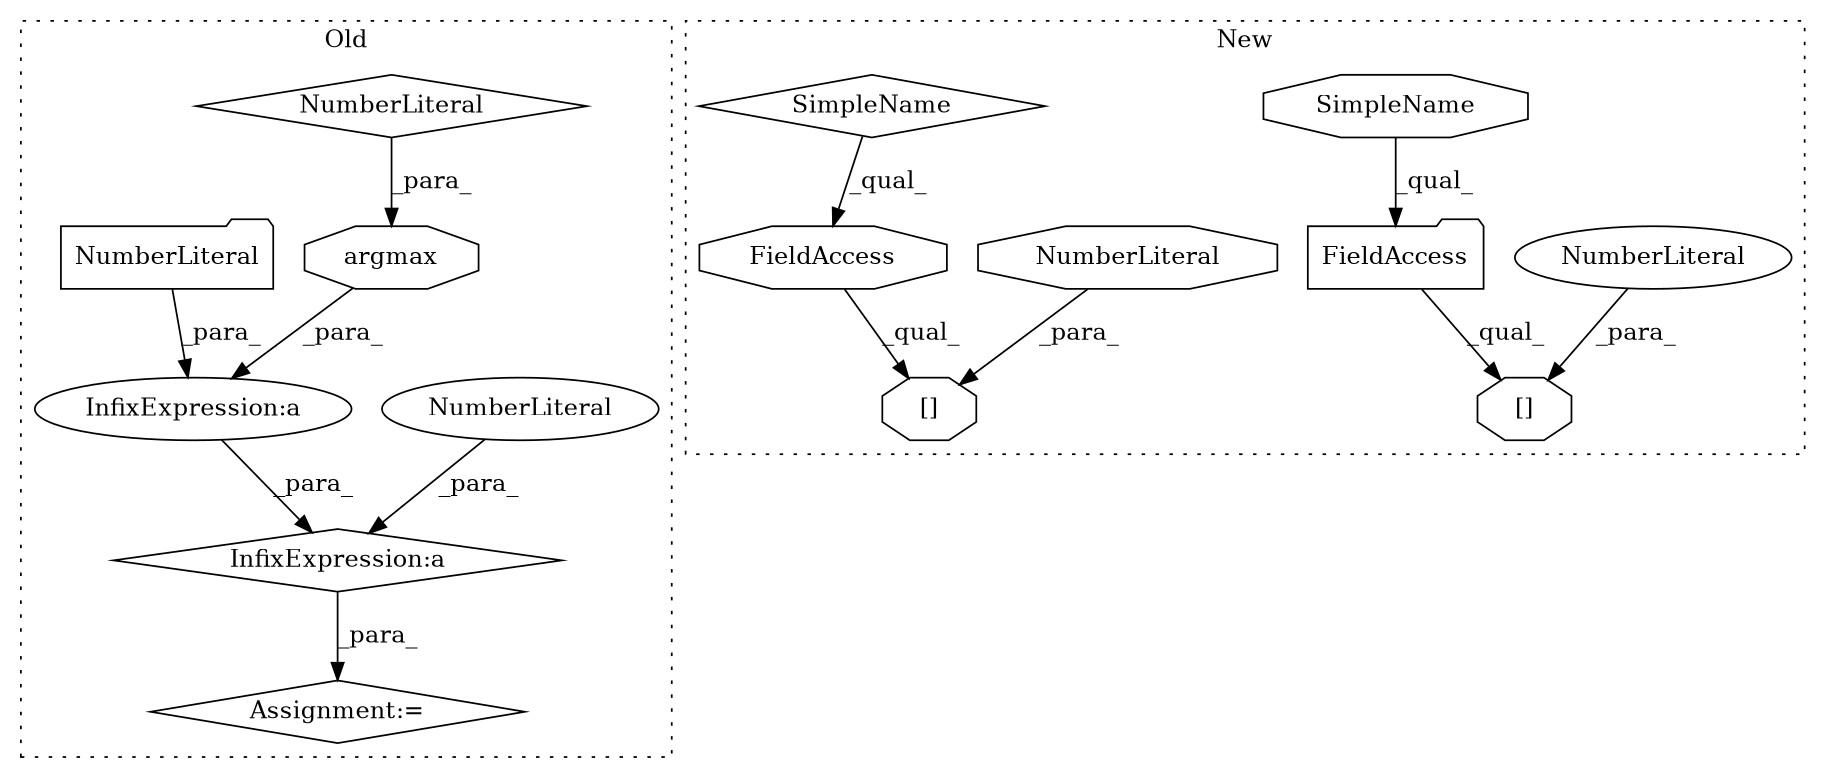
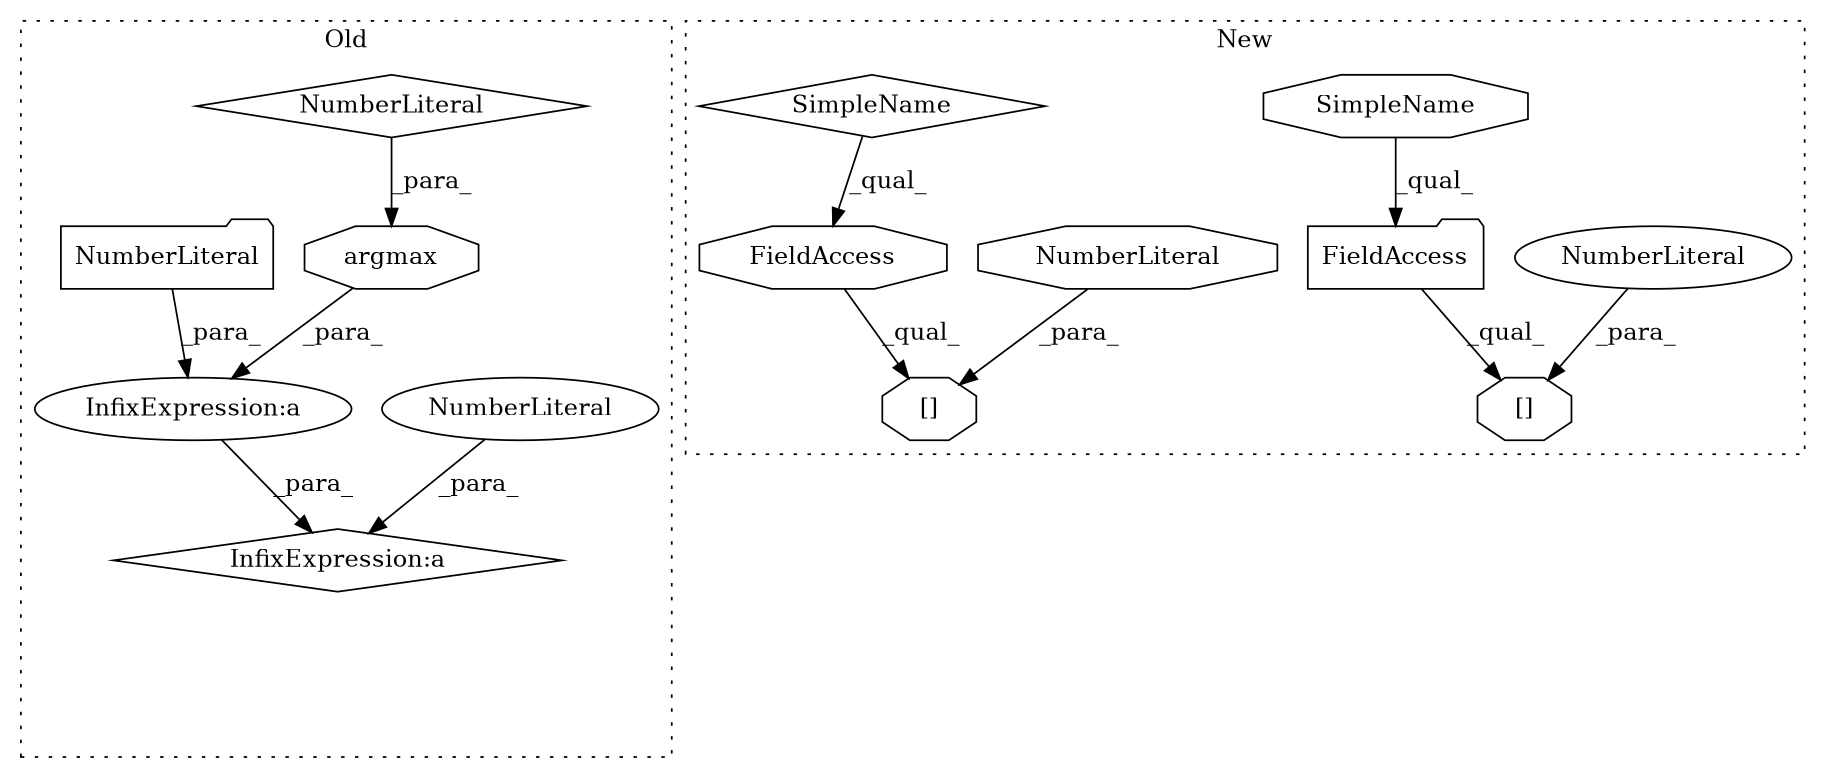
node "Assignment:=": removed
